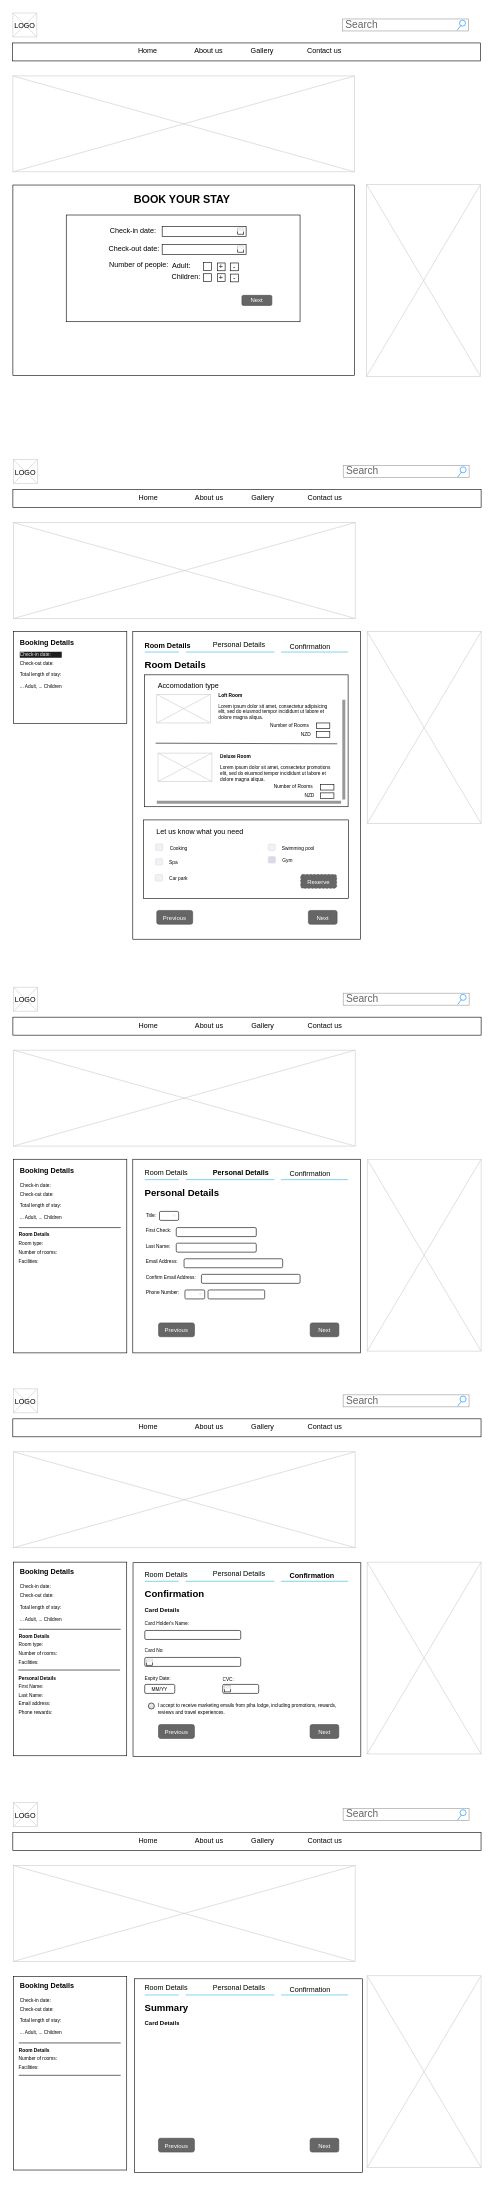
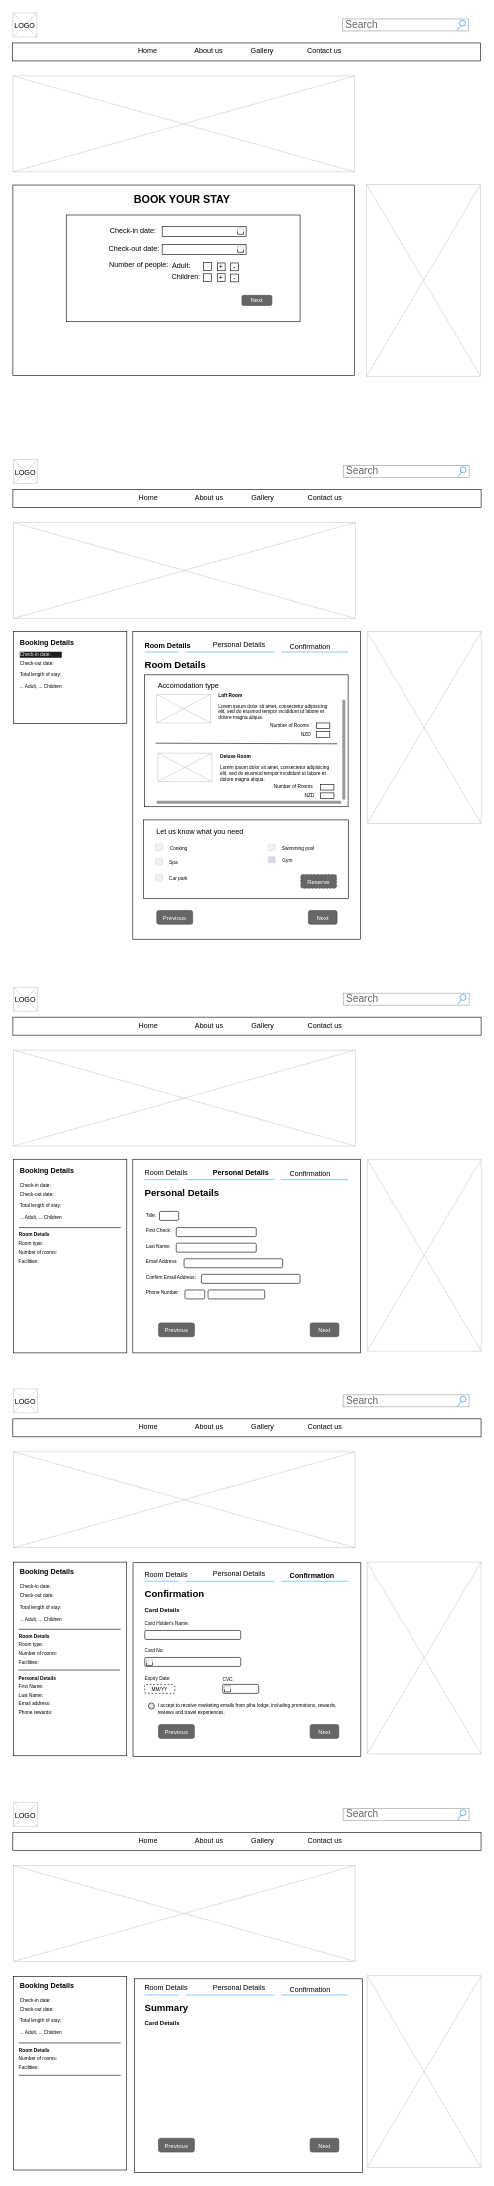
node "Deluxe RoomLorem ipsum dolor sit amet, consectetur promotions elit, sed do eiusmod tempor incididunt ut labore et dolore magna aliqua.": label "Deluxe RoomLorem ipsum dolor sit amet, consectetur promotions elit, sed do eiusmod tempor incididunt ut labore et dolore magna aliqua." -> "Deluxe RoomLorem ipsum dolor sit amet, consectetur adipisicing elit, sed do eiusmod tempor incididunt ut labore et dolore magna aliqua."
node "MM/YY": style solid -> dashed
